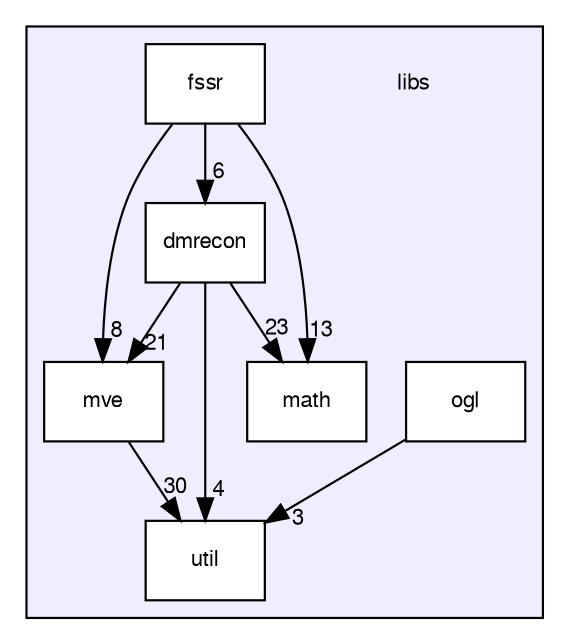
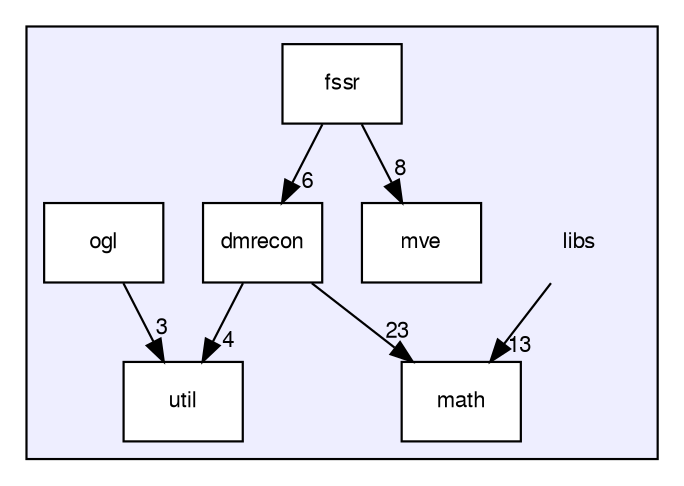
edge "fssr" -> "math": now "libs" -> "math"
edge "dmrecon" -> "mve": removed
edge "mve" -> "util": removed
